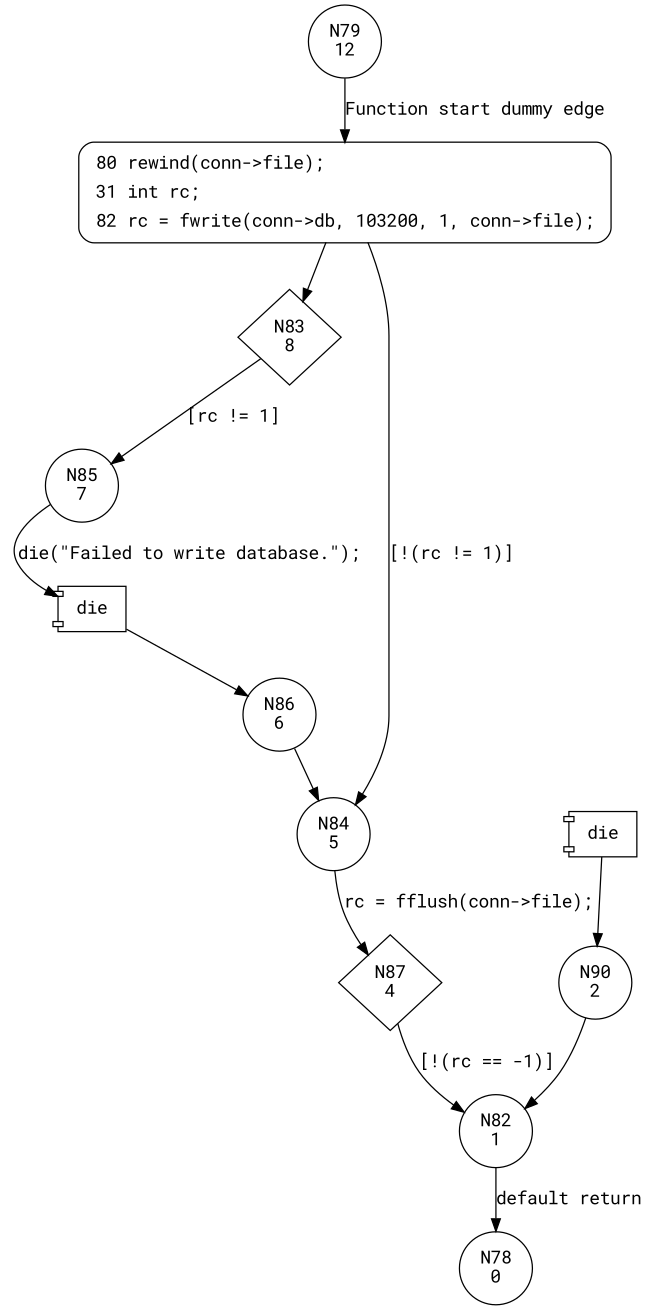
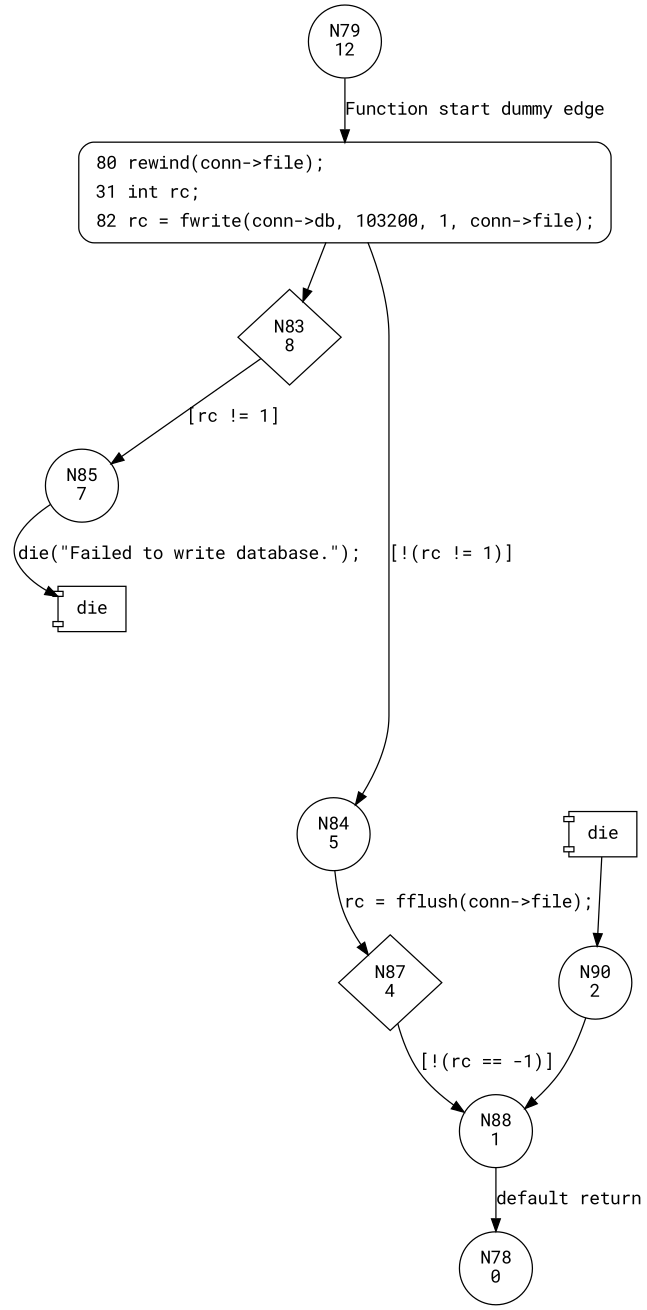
node "N86 6": removed
node "N82 1": label "N82 1" -> "N88 1"
